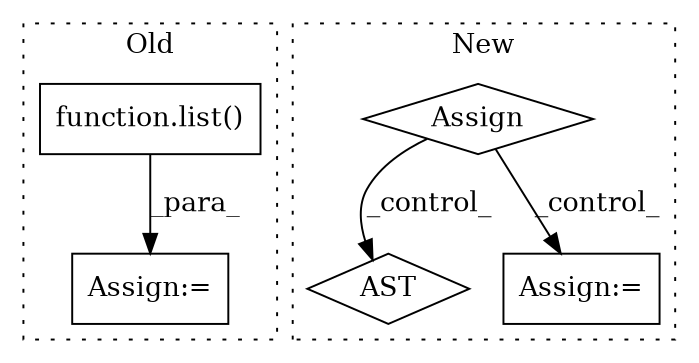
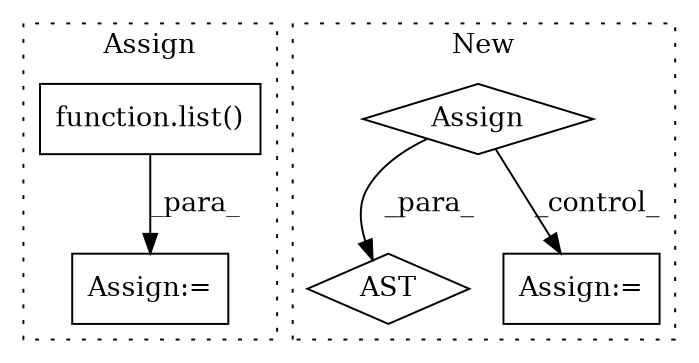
cluster "Old": label "Old" -> "Assign"
edge "Assign" -> "AST": label "_control_" -> "_para_"
